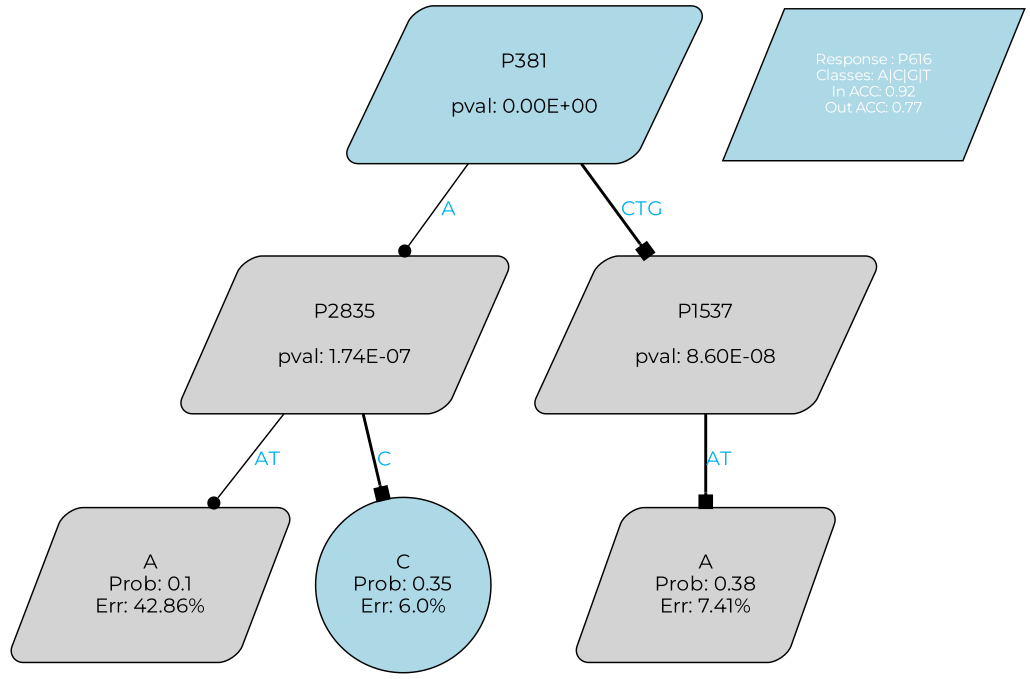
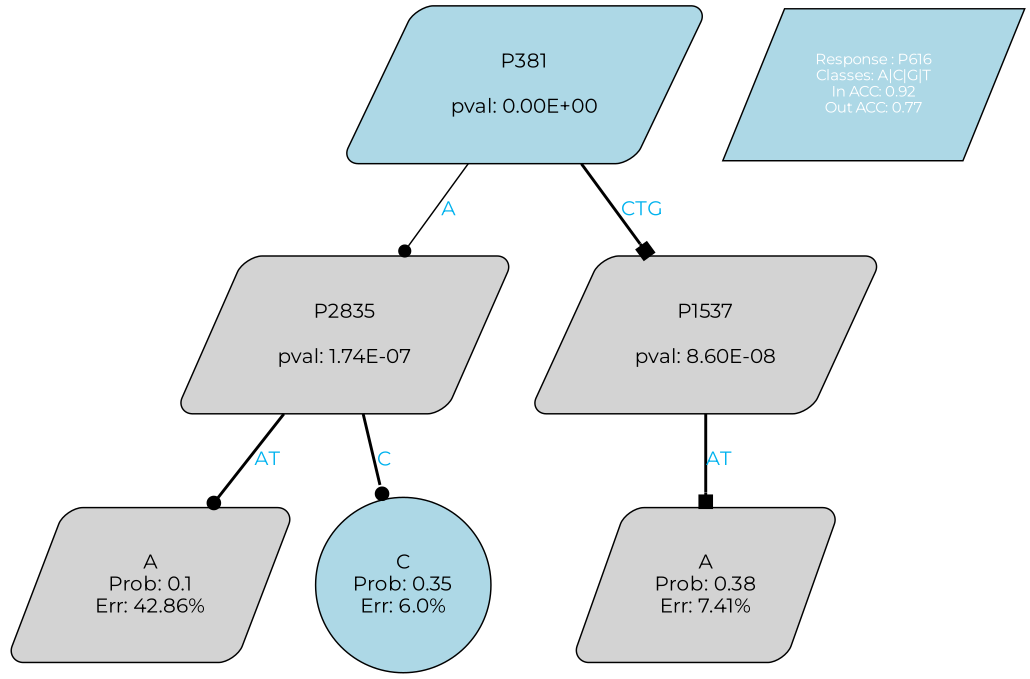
edge "P2835 pval: 1.74E-07" -> "C Prob: 0.35 Err: 6.0%": arrowhead box -> dot
edge "P2835 pval: 1.74E-07" -> "A Prob: 0.1 Err: 42.86%": style solid -> bold
